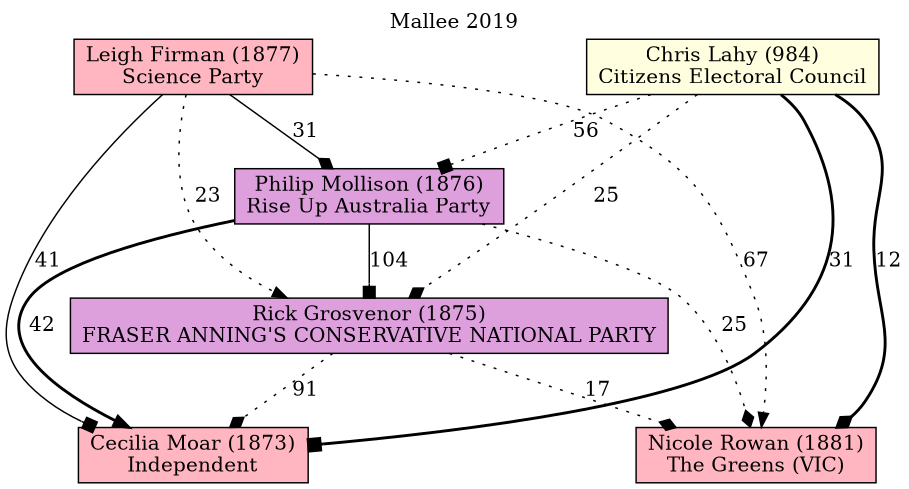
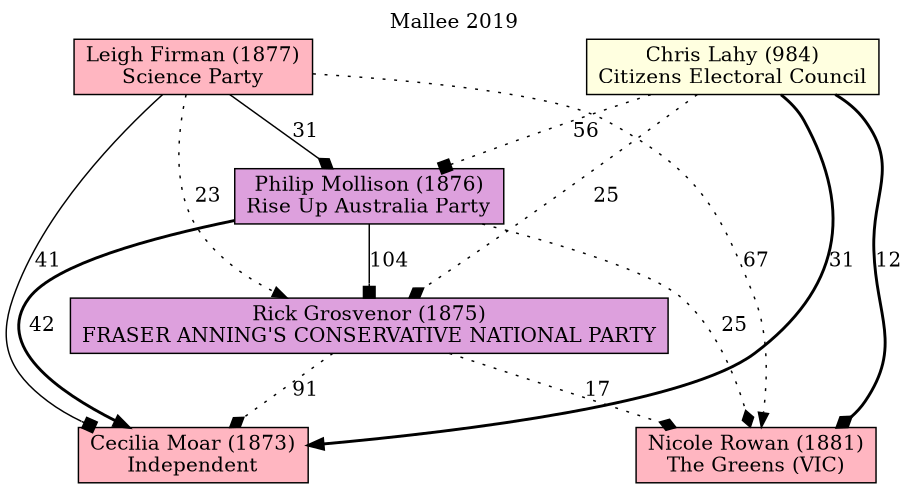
edge "Chris Lahy (984) Citizens Electoral Council" -> "Cecilia Moar (1873) Independent": arrowhead box -> normal
